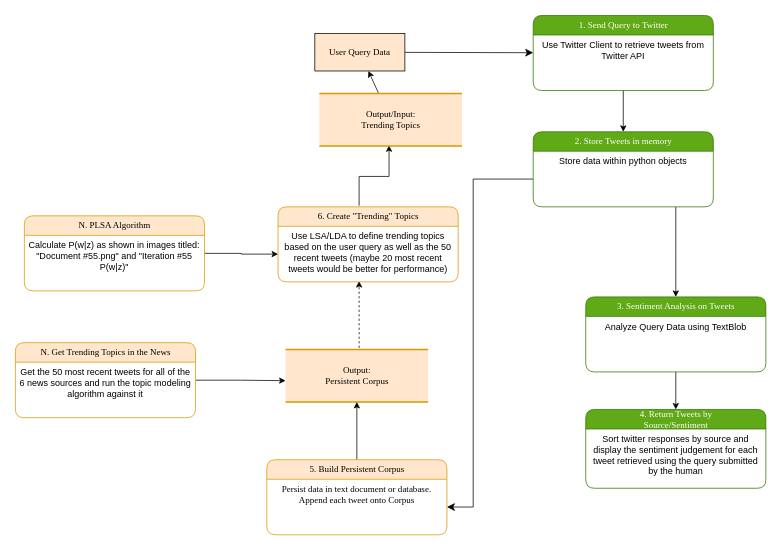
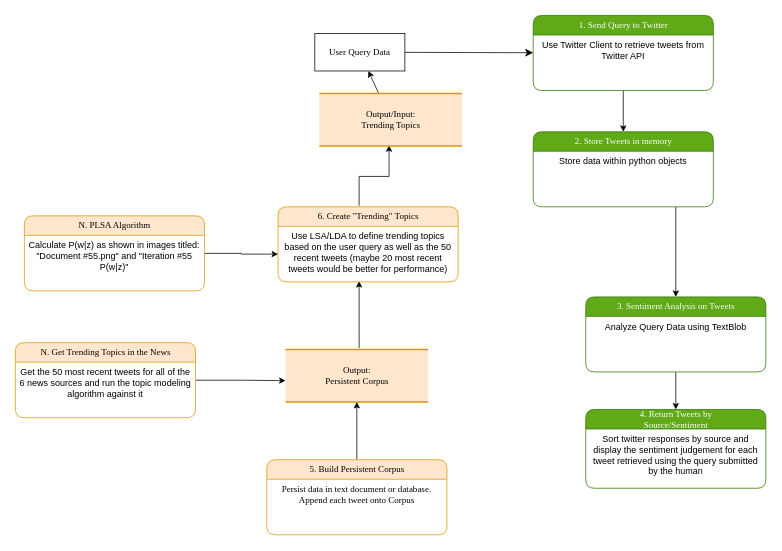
node "User Query Data": fillcolor #ffe6cc -> #ffffff
edge "Output: Persistent Corpus" -> "Use LSA/LDA to define trending topics based on the user query as well as the 50 recent tweets (maybe 20 most recent tweets would be better for performance)": style dashed -> solid
edge "Store data within python objects" -> "Persist data in text document or database. Append each tweet onto Corpus": removed
